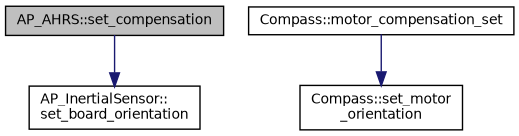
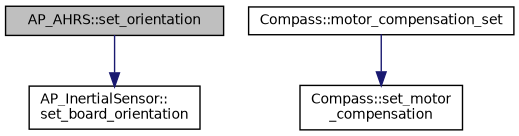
node "AP_AHRS::set_compensation": label "AP_AHRS::set_compensation" -> "AP_AHRS::set_orientation"
node "Compass::set_motor _orientation": label "Compass::set_motor _orientation" -> "Compass::set_motor _compensation"
